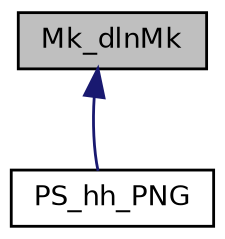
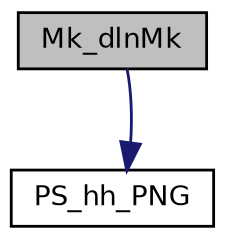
edge "PS_hh_PNG" -> "Mk_dlnMk": reversed
